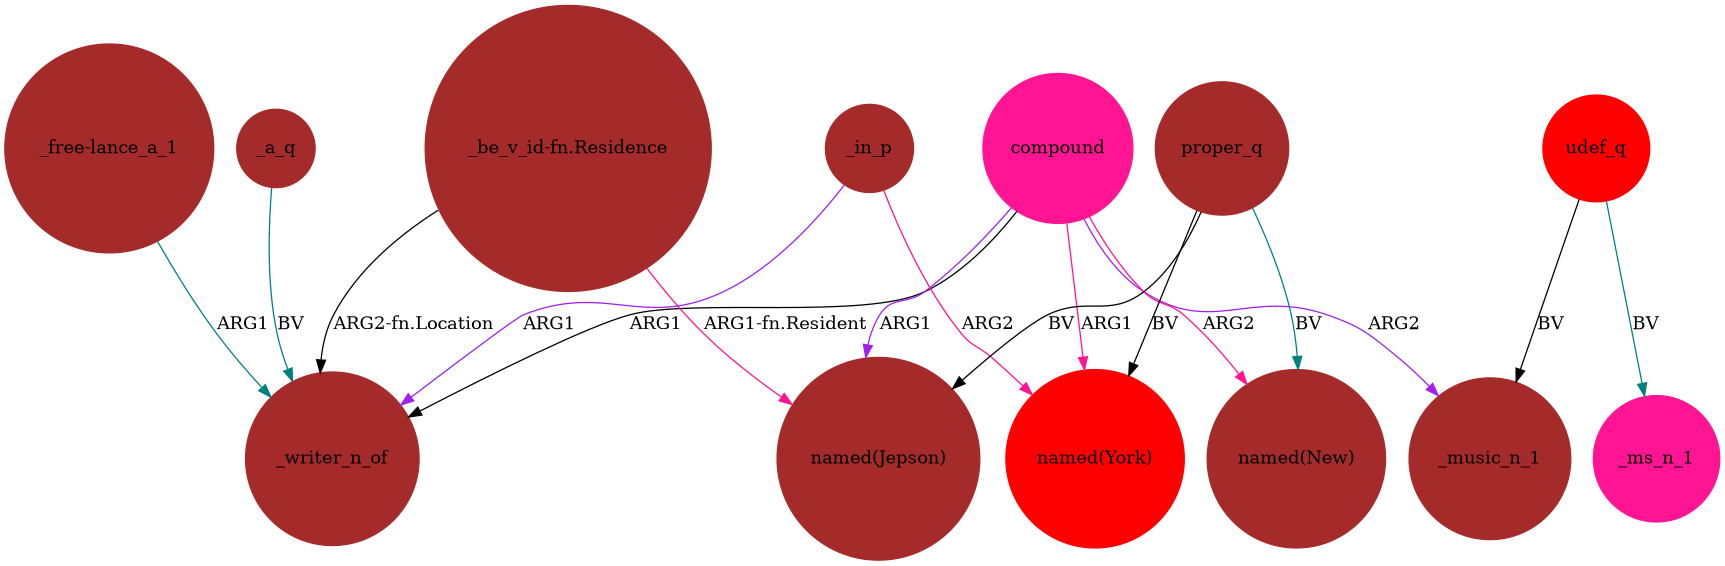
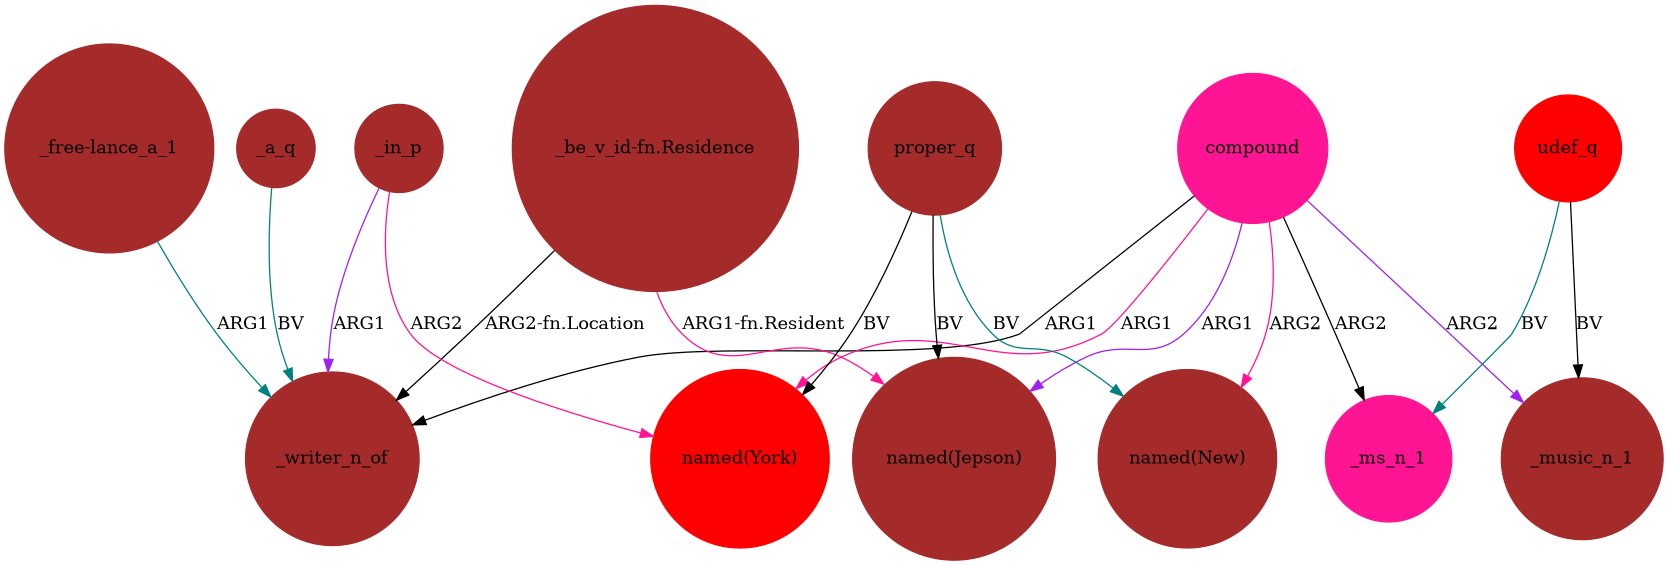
edge "compound" -> "_ms_n_1": added, label "ARG2"
